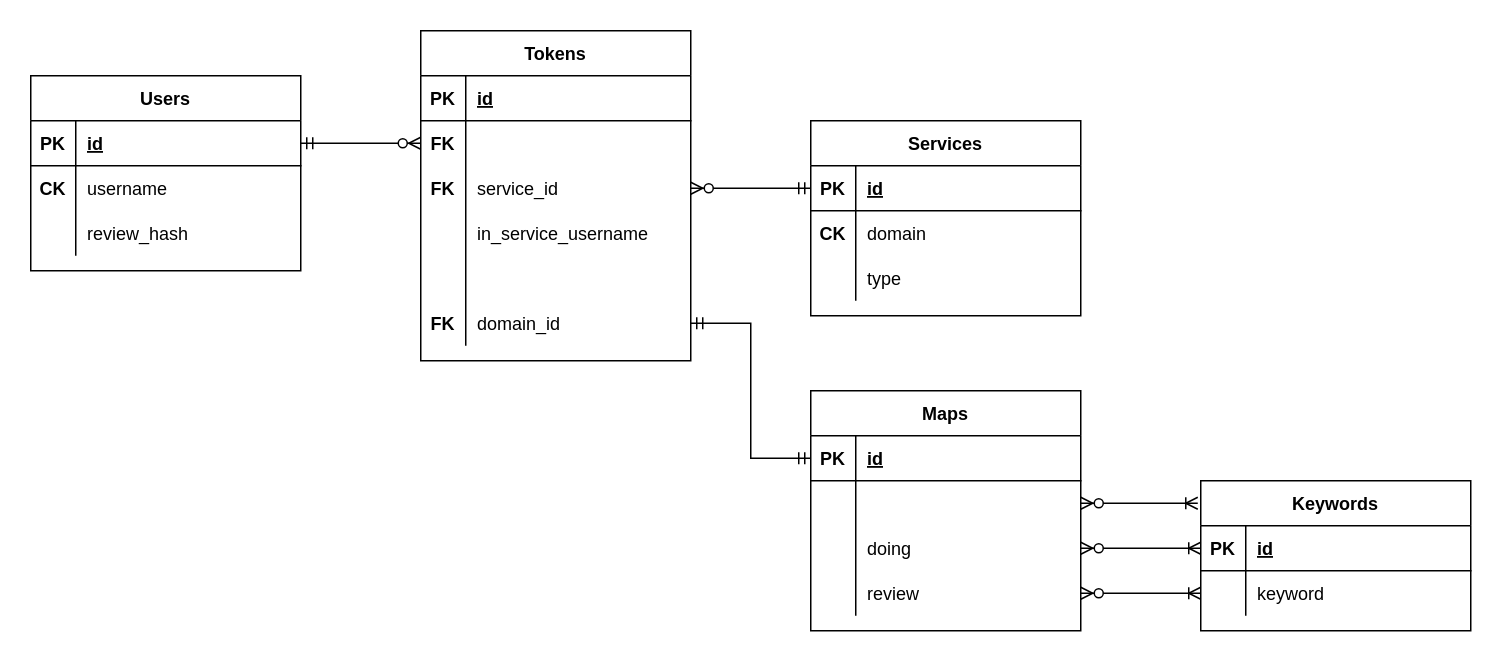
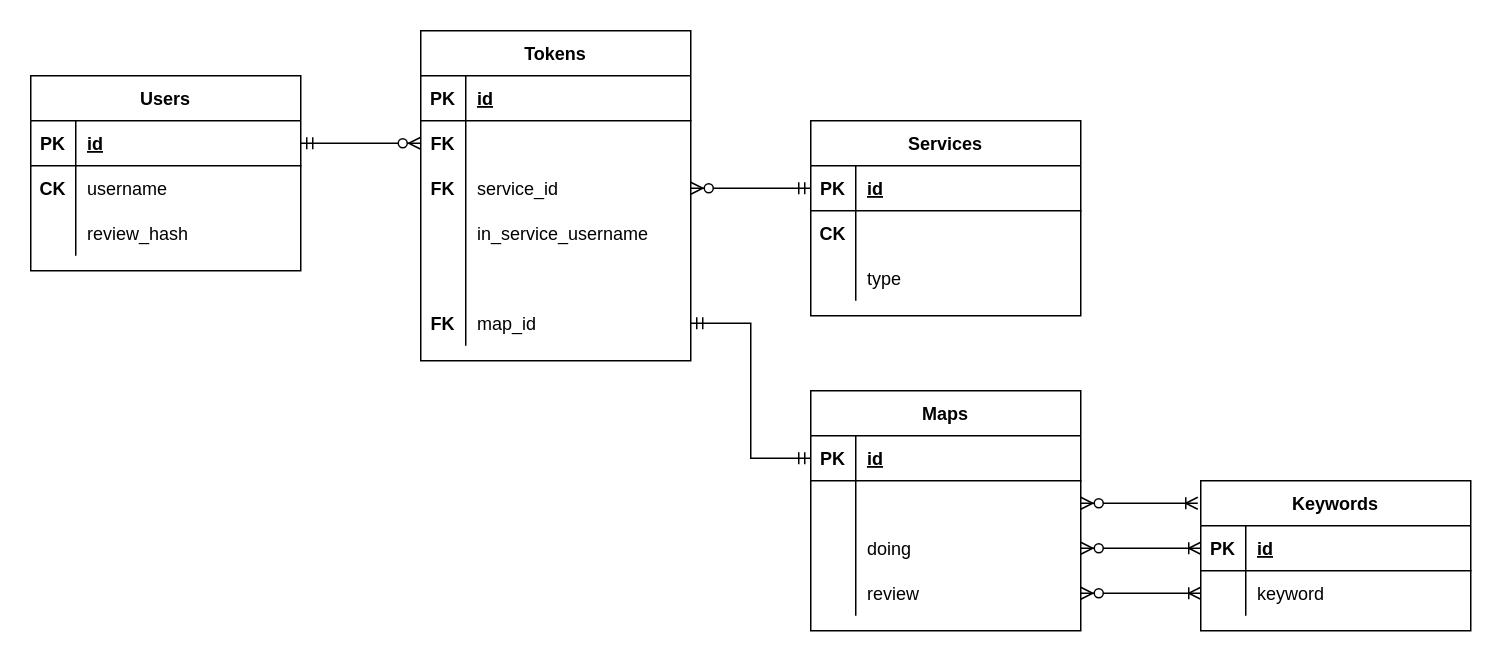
node "domain": removed
node "domain_id": label "domain_id" -> "map_id"
